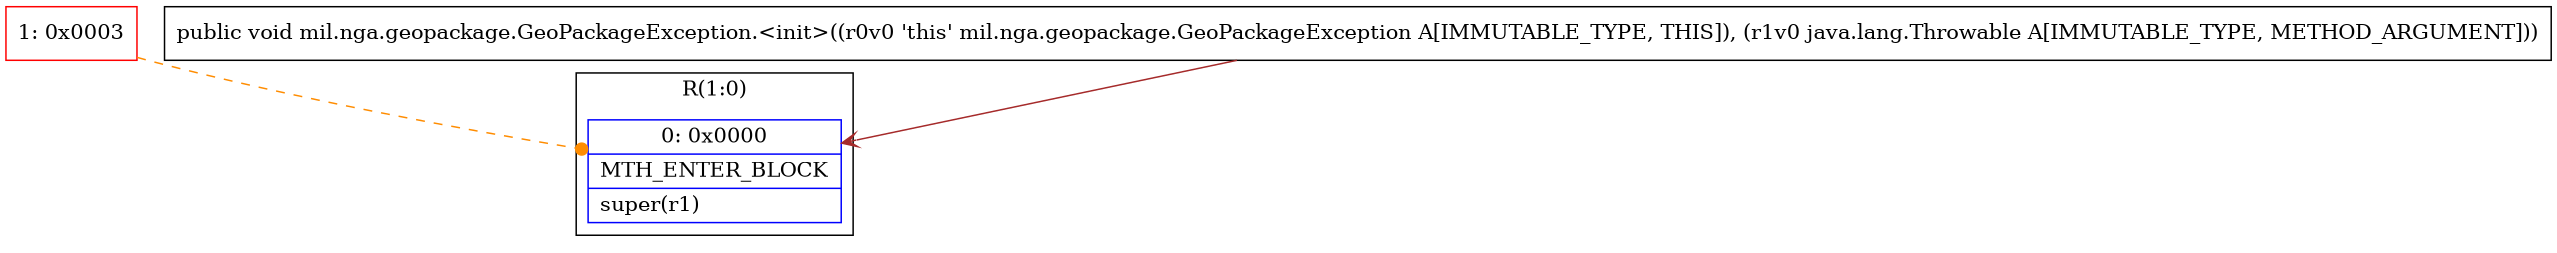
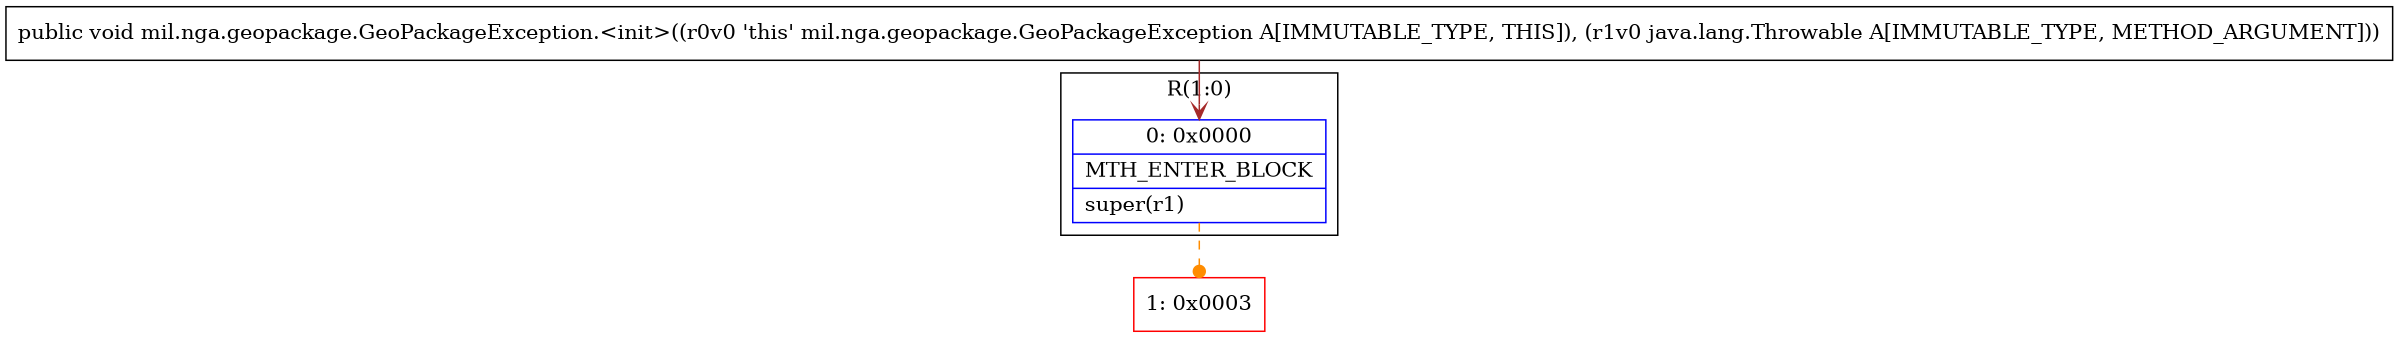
edge "1: 0x0003" -> "0: 0x0000": reversed
